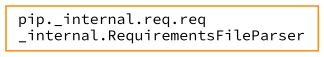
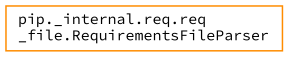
node "pip._internal.req.req _internal.RequirementsFileParser": label "pip._internal.req.req _internal.RequirementsFileParser" -> "pip._internal.req.req _file.RequirementsFileParser"
